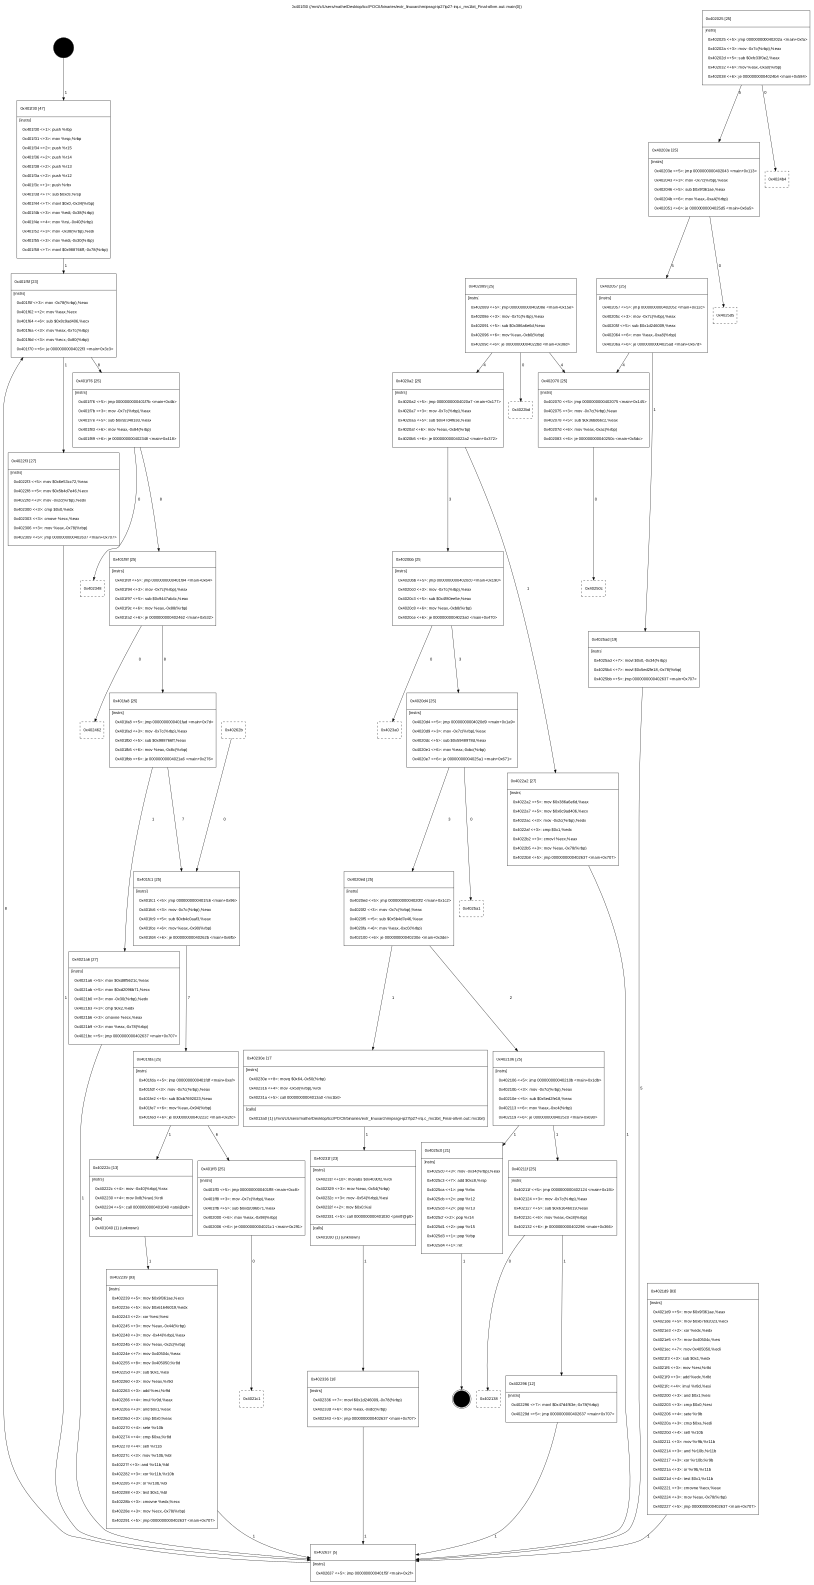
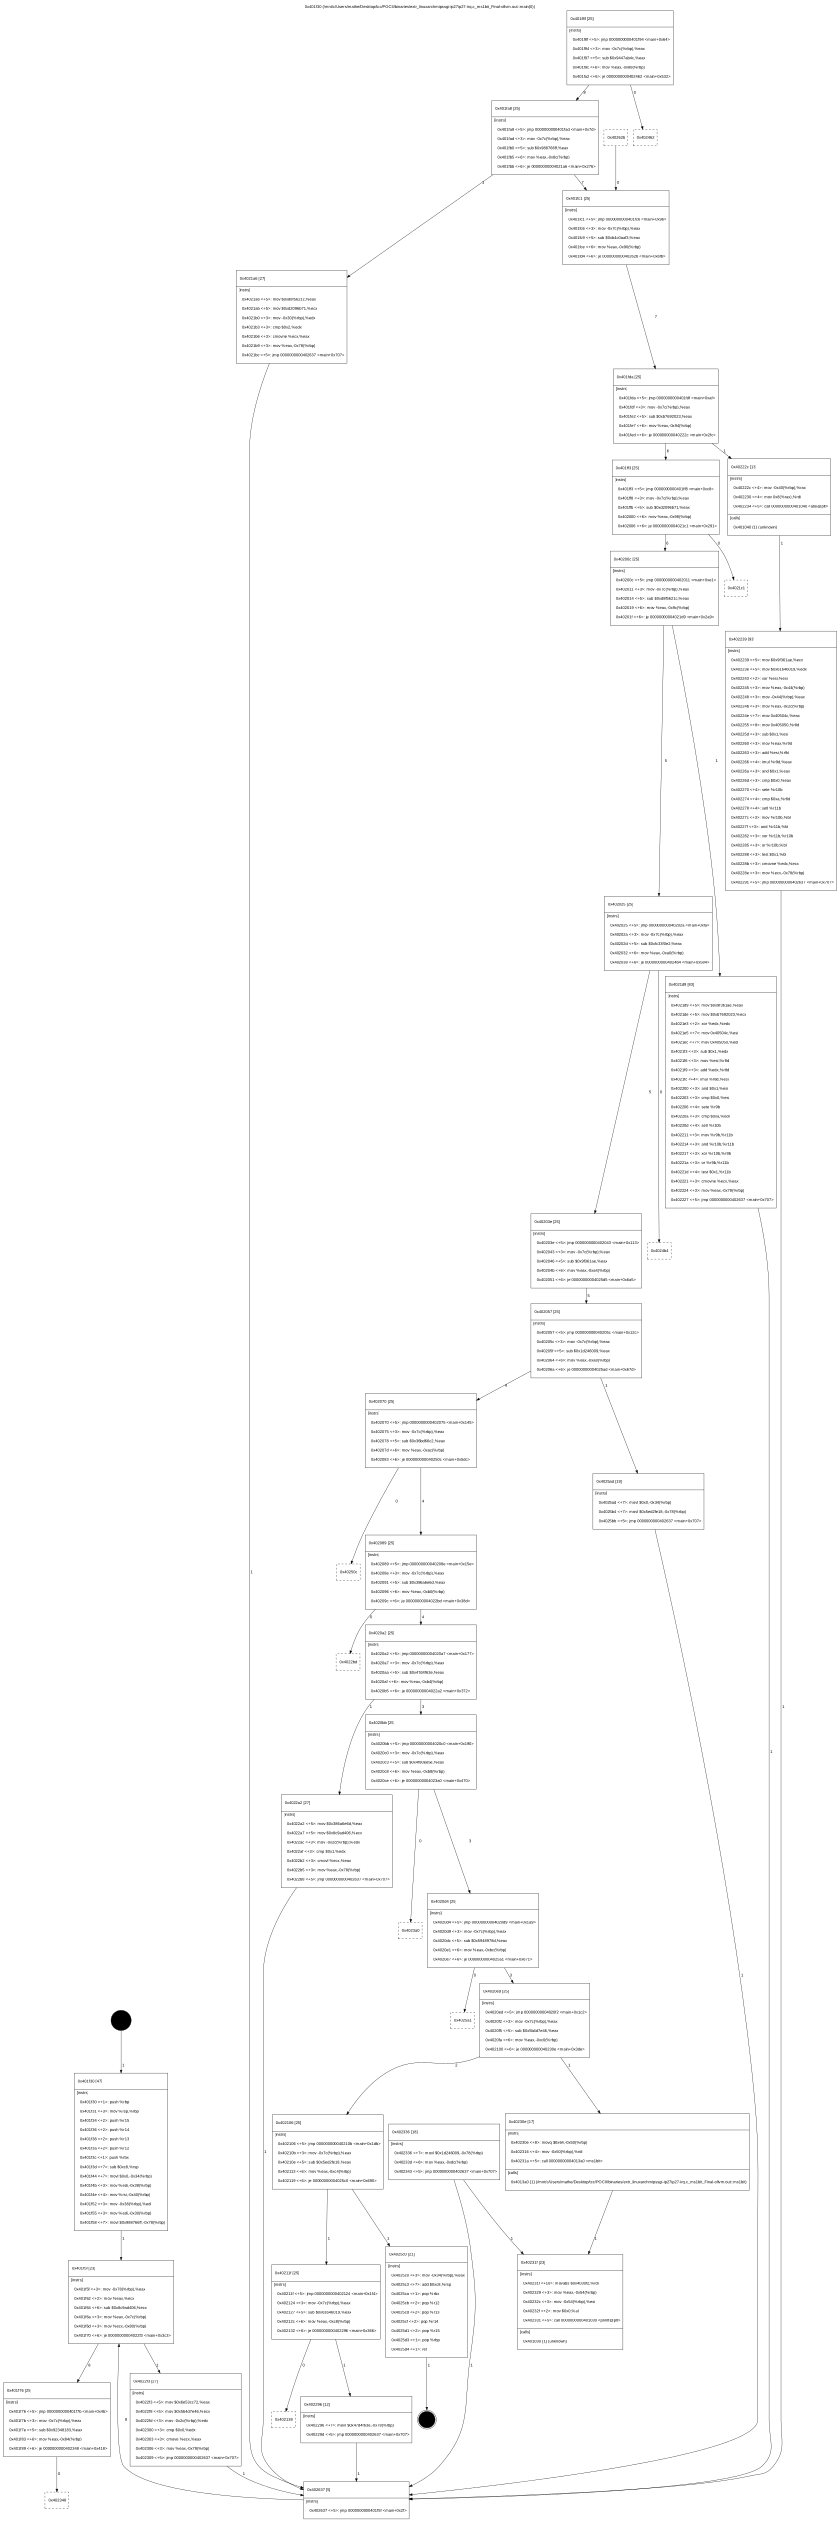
node "0x4025d5": removed
edge "0x402089 [25]" -> "0x402070 [25]": reversed
edge "0x401f76 [25]" -> "0x401f8f [25]": removed, label "8"
node "0x40200c [25]": added
edge "0x4025ad [19]" -> "0x402637 [5]": label " 5" -> " 1"
edge "0x40231f [23]" -> "0x402336 [18]": reversed
